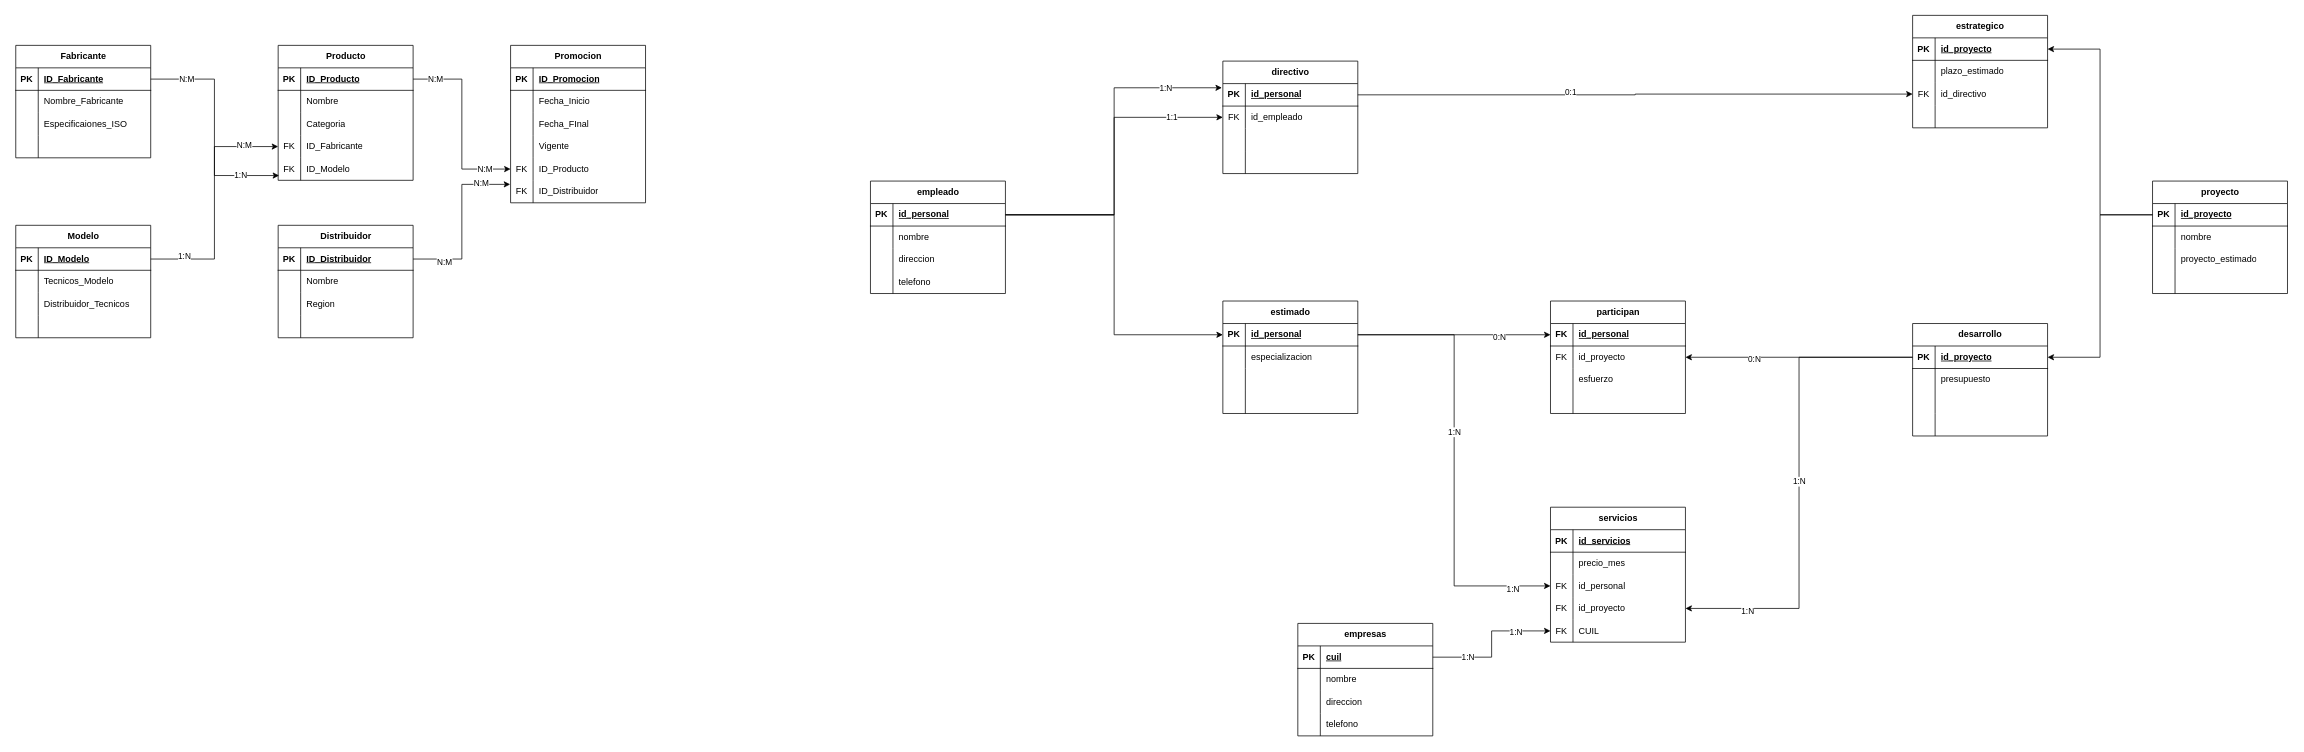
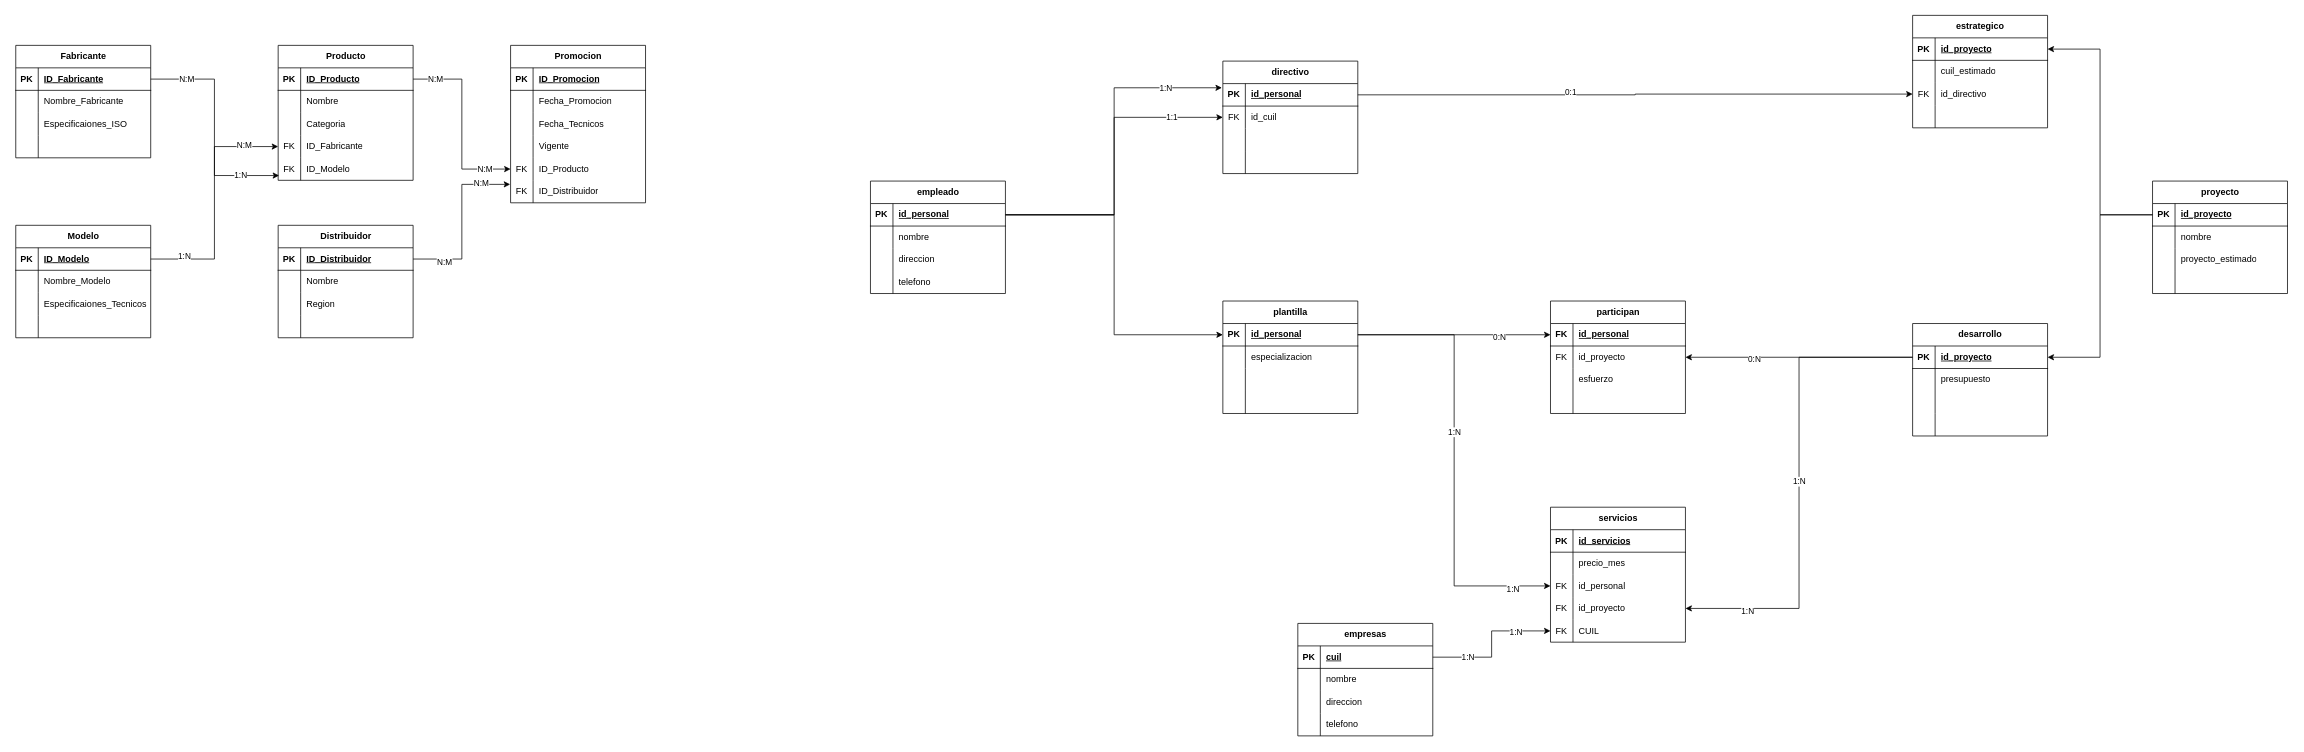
node "plazo_estimado": label "plazo_estimado" -> "cuil_estimado"
node "Fecha_Inicio": label "Fecha_Inicio" -> "Fecha_Promocion"
node "id_empleado": label "id_empleado" -> "id_cuil"
node "Fecha_FInal": label "Fecha_FInal" -> "Fecha_Tecnicos"
node "Tecnicos_Modelo": label "Tecnicos_Modelo" -> "Nombre_Modelo"
node "Distribuidor_Tecnicos": label "Distribuidor_Tecnicos" -> "Especificaiones_Tecnicos"
node "estimado": label "estimado" -> "plantilla"
